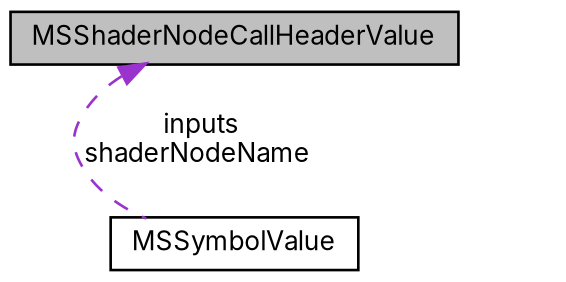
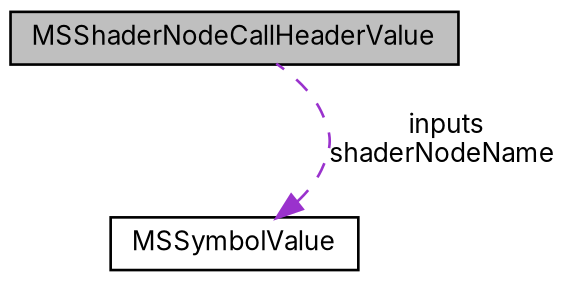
edge "MSSymbolValue" -> "MSShaderNodeCallHeaderValue": reversed
